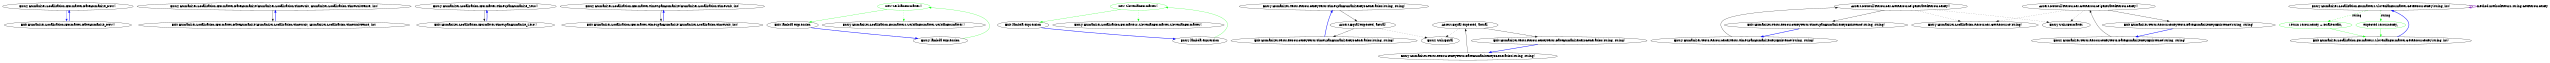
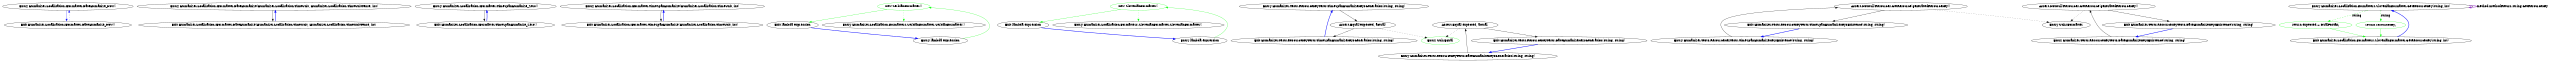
edge "Exit Humanizer.Localisation.IFormatter.DateHumanize_Now()" -> "Entry Humanizer.Localisation.IFormatter.DateHumanize_Now()": style bold -> dotted
node "Entry Humanizer.Localisation.Resources.GetResource(string)": removed
node "return resourceKey + DualPostfix;": label "return resourceKey + DualPostfix;" -> "return expected + DualPostfix;"
node "expected resourceKey;": label "expected resourceKey;" -> "return resourceKey;"
node "Entry Unk.Equal": color black -> green
